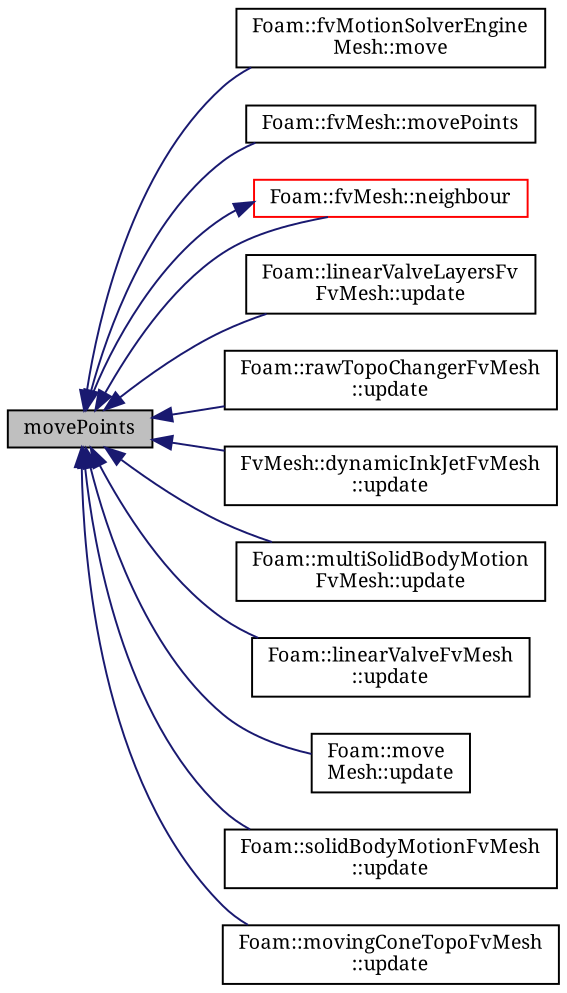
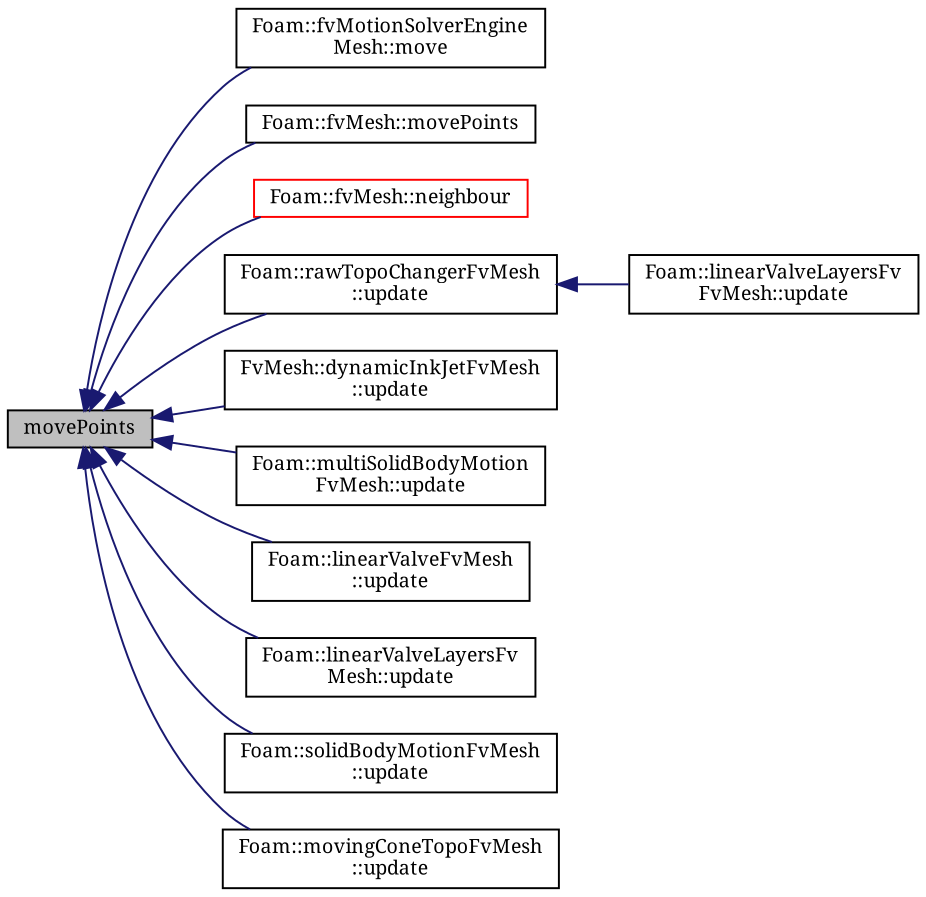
edge "movePoints" -> "Foam::fvMesh::neighbour": removed
edge "Foam::linearValveLayersFv FvMesh::update" -> "movePoints": now "Foam::linearValveLayersFv FvMesh::update" -> "Foam::rawTopoChangerFvMesh ::update"
node "Foam::move Mesh::update": label "Foam::move Mesh::update" -> "Foam::linearValveLayersFv Mesh::update"
